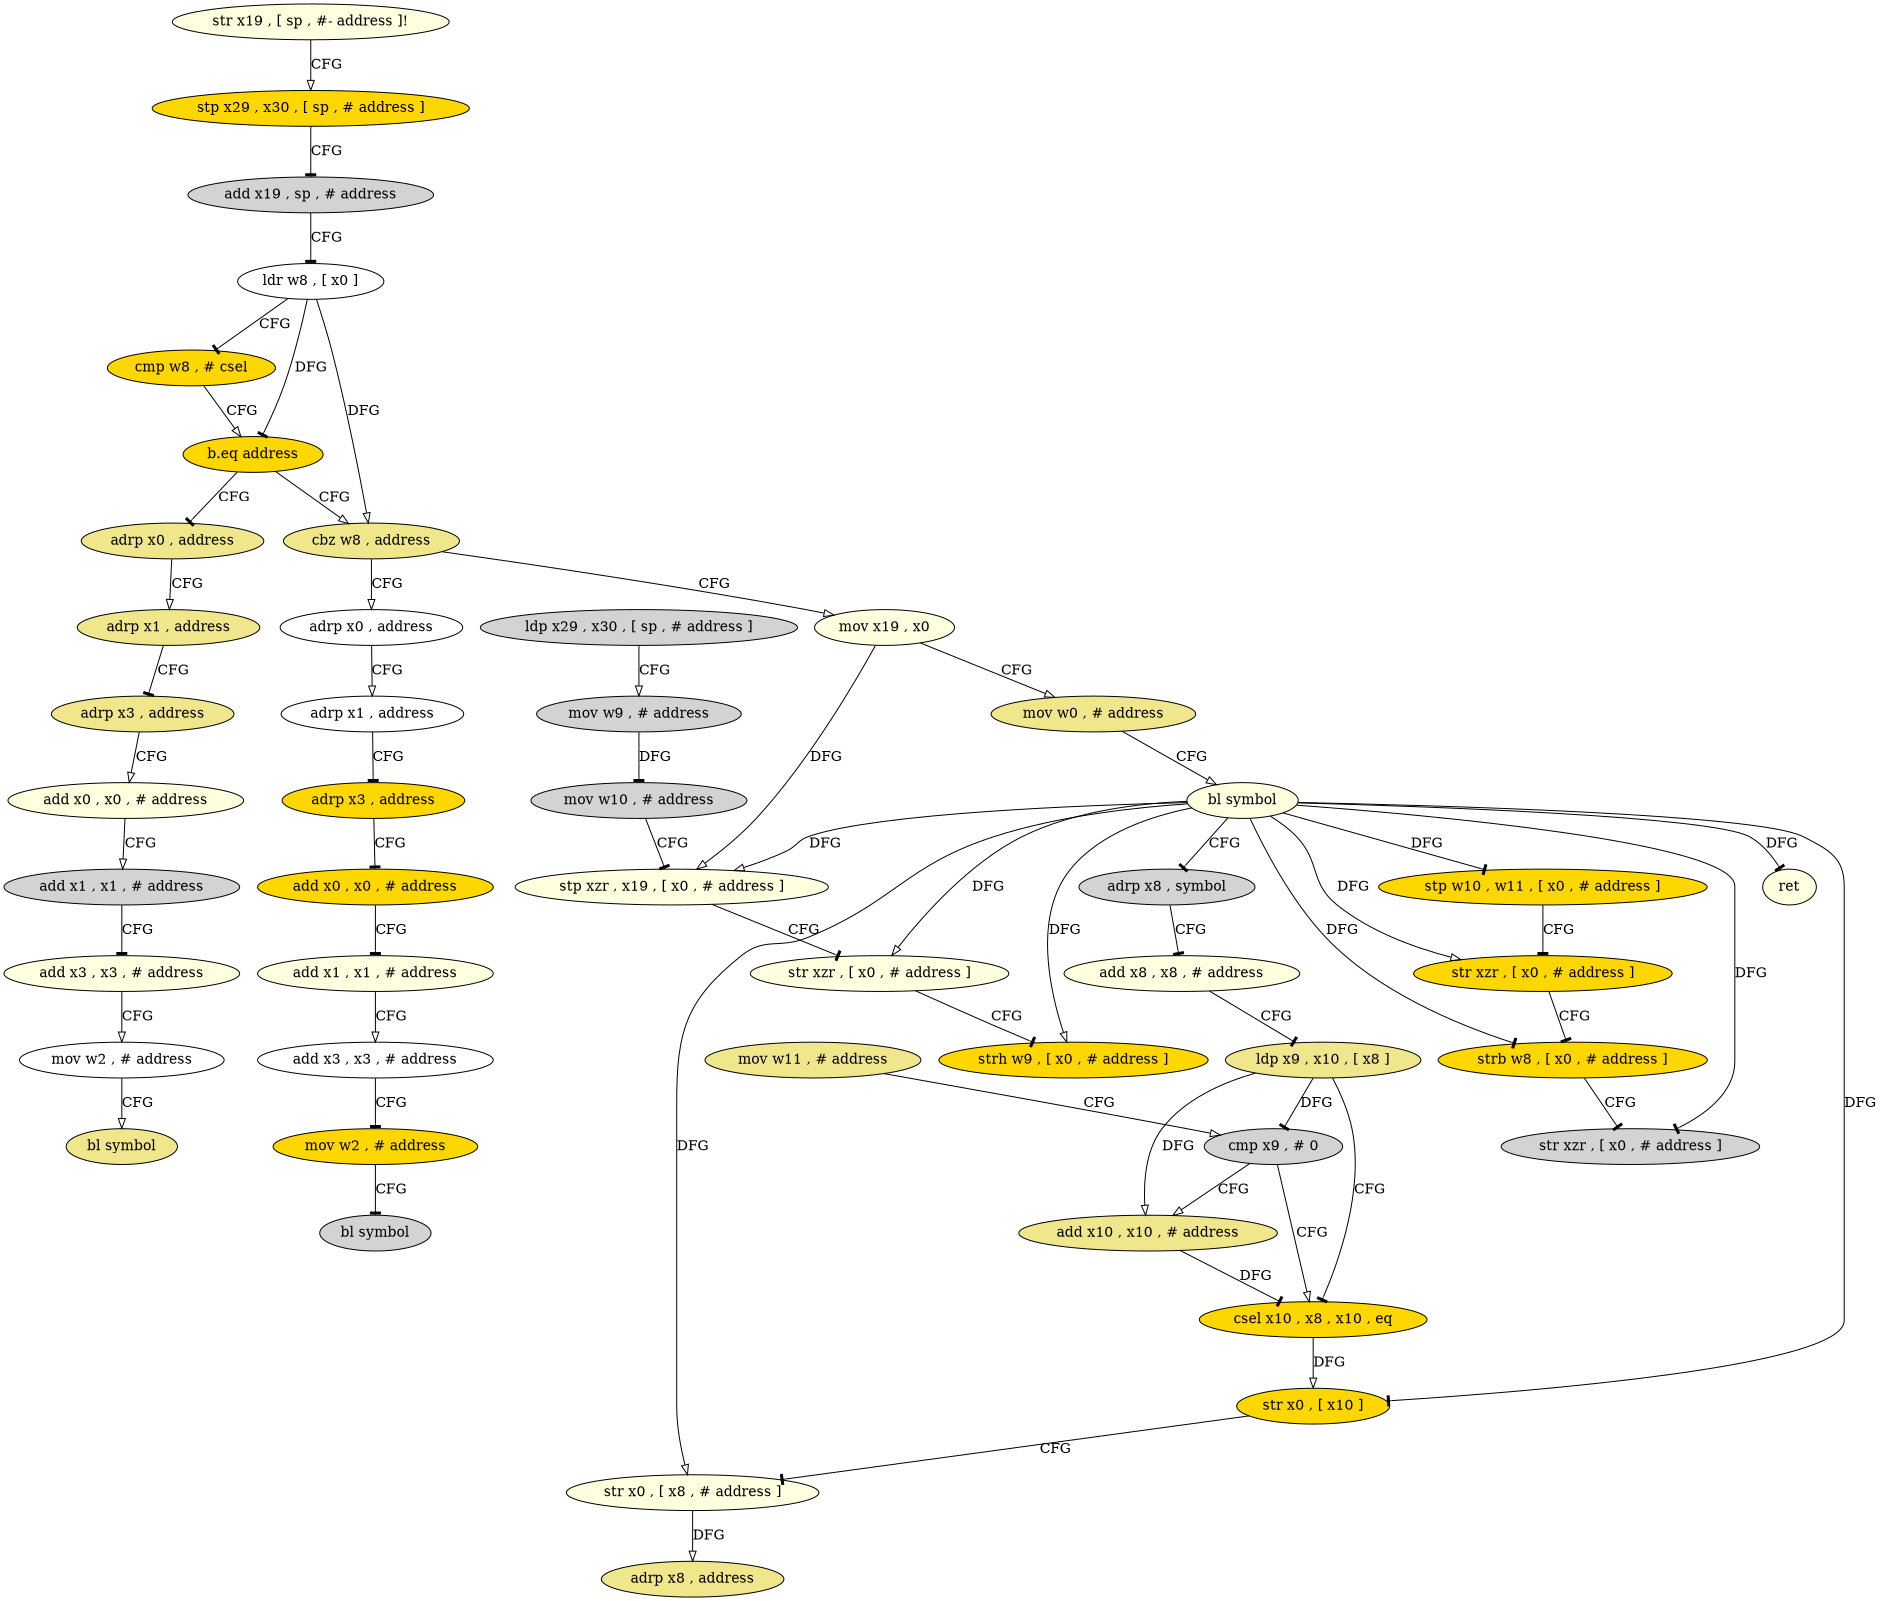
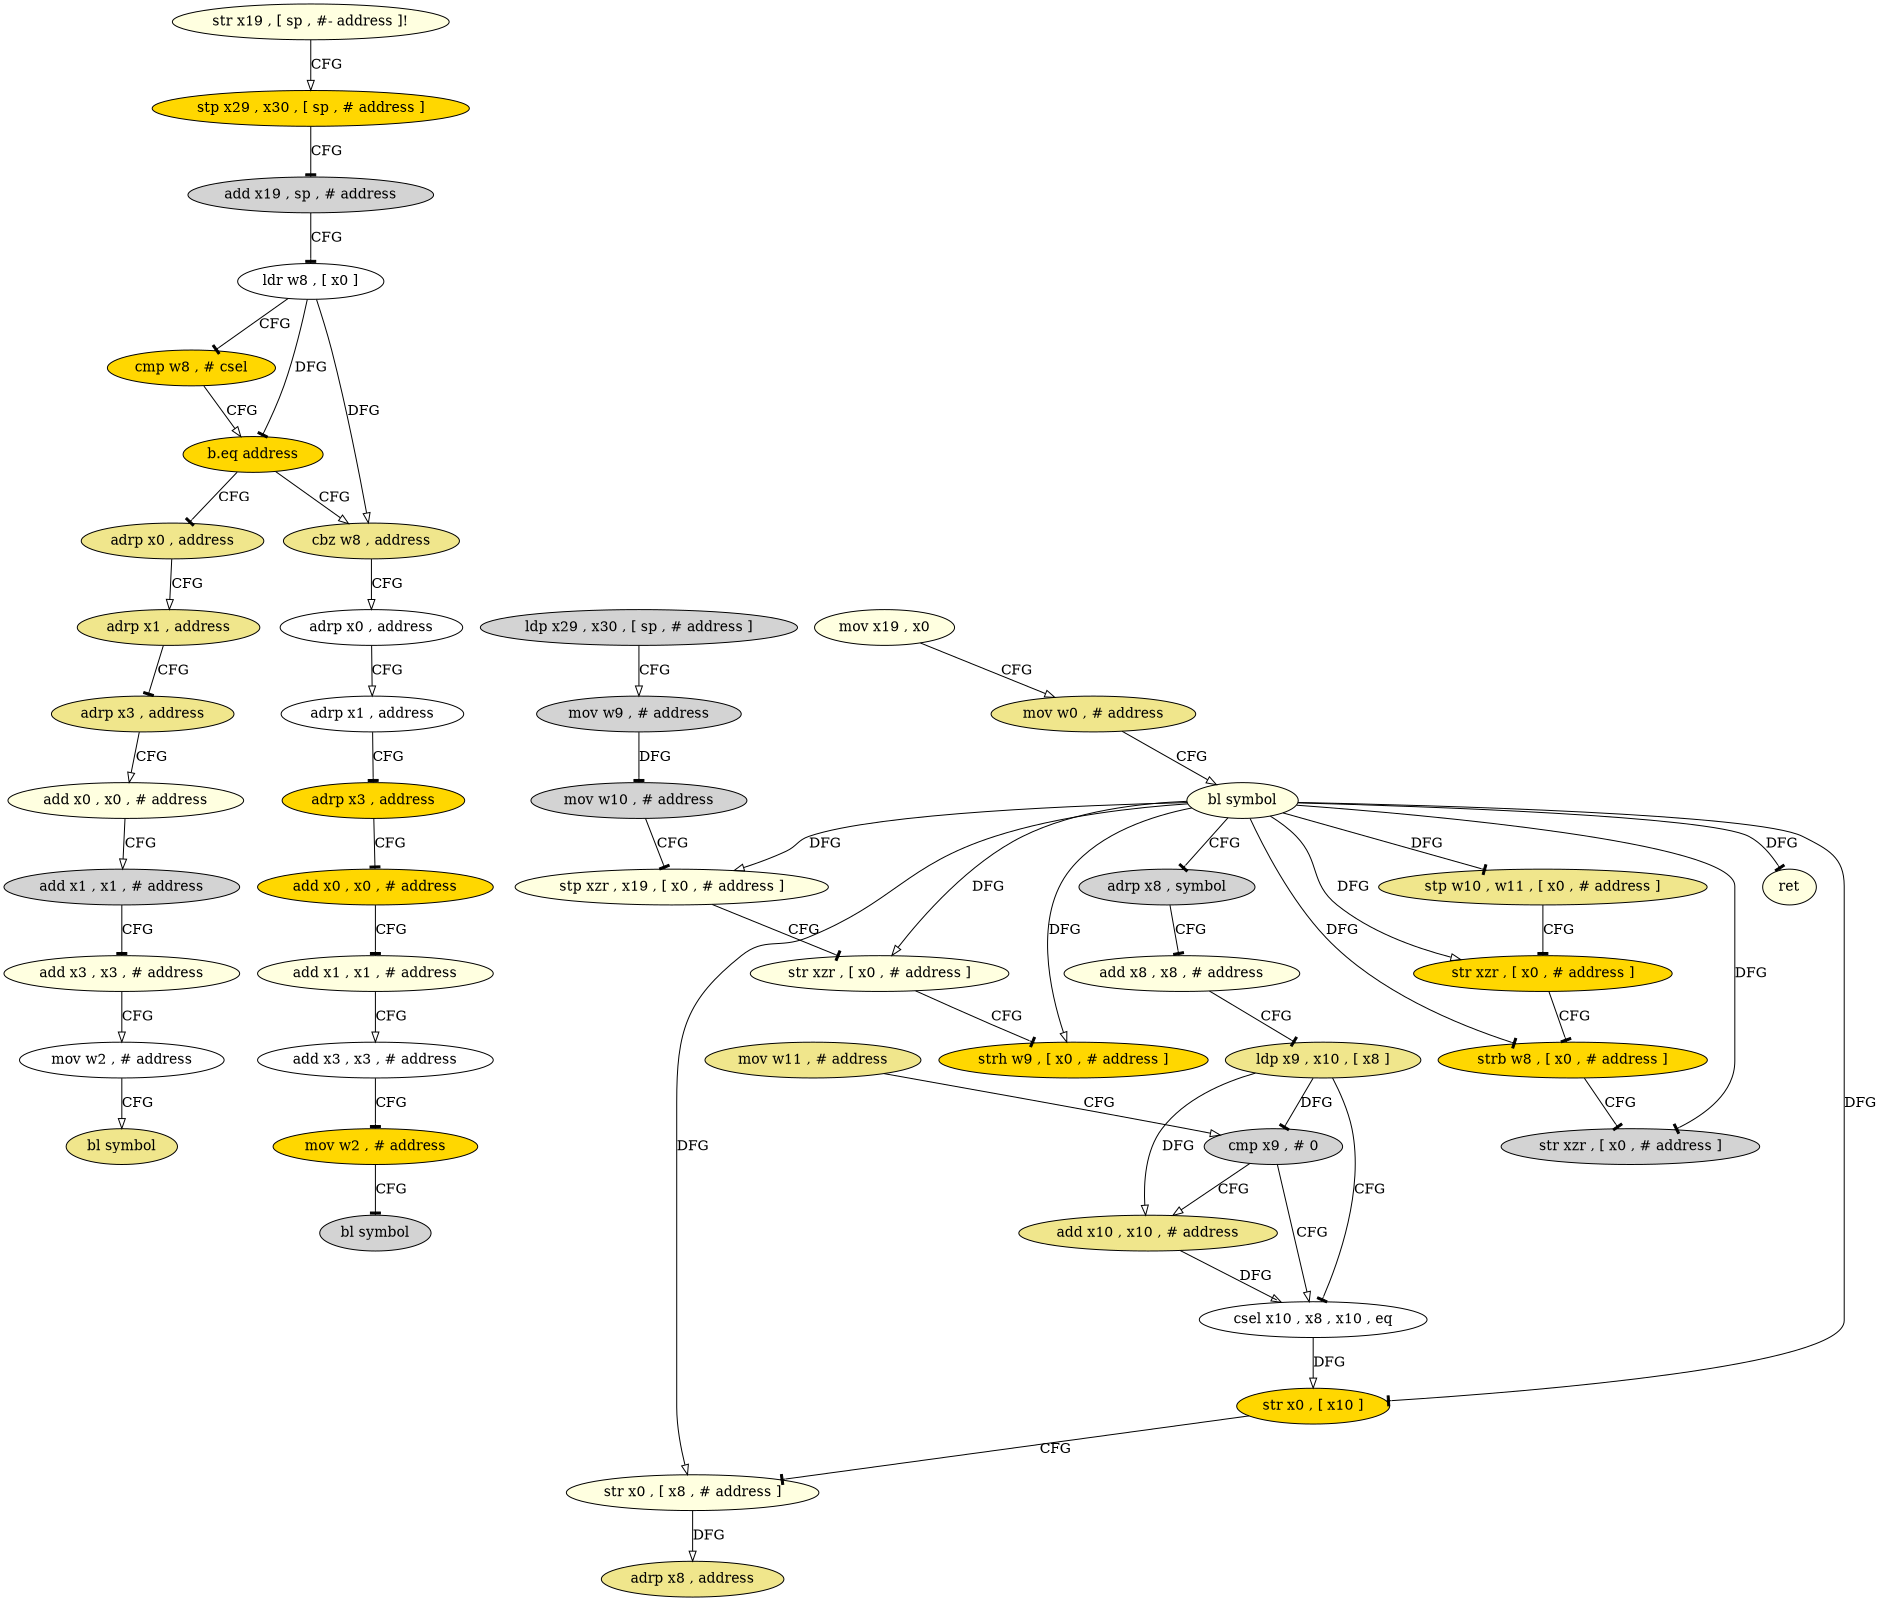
edge "cbz w8 , address" -> "mov x19 , x0": removed, label "CFG"
edge "mov x19 , x0" -> "stp xzr , x19 , [ x0 , # address ]": removed, label "DFG"
node "stp w10 , w11 , [ x0 , # address ]": fillcolor gold -> khaki
edge "add x10 , x10 , # address" -> "csel x10 , x8 , x10 , eq": arrowhead tee -> onormal
node "csel x10 , x8 , x10 , eq": fillcolor gold -> white
